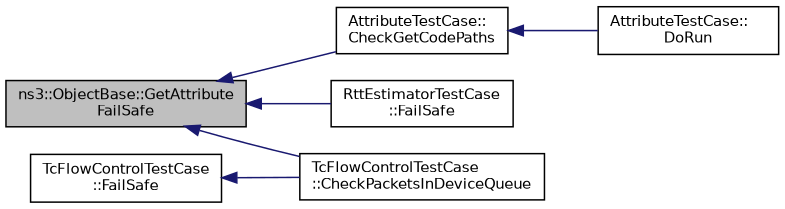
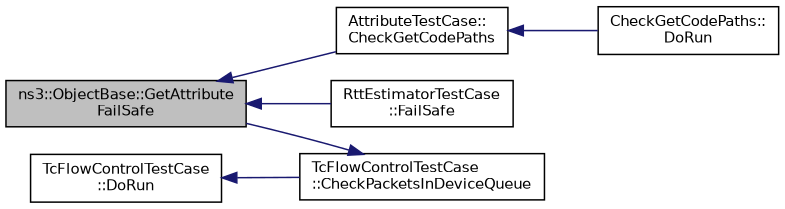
node "AttributeTestCase:: DoRun": label "AttributeTestCase:: DoRun" -> "CheckGetCodePaths:: DoRun"
edge "TcFlowControlTestCase ::CheckPacketsInDeviceQueue" -> "ns3::ObjectBase::GetAttribute FailSafe": reversed
node "TcFlowControlTestCase ::FailSafe": label "TcFlowControlTestCase ::FailSafe" -> "TcFlowControlTestCase ::DoRun"
